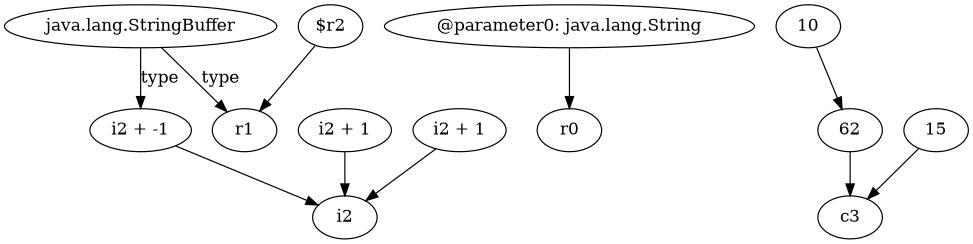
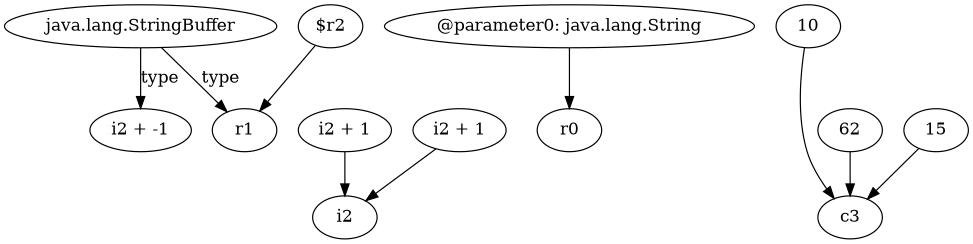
edge "10" -> "62": now "10" -> "c3"
edge "i2 + -1" -> "i2": removed
